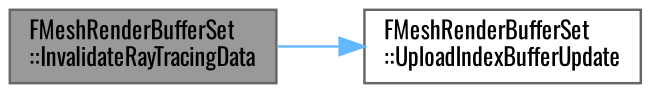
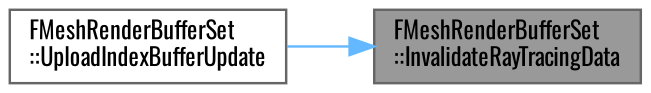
edge "FMeshRenderBufferSet ::InvalidateRayTracingData" -> "FMeshRenderBufferSet ::UploadIndexBufferUpdate": reversed
